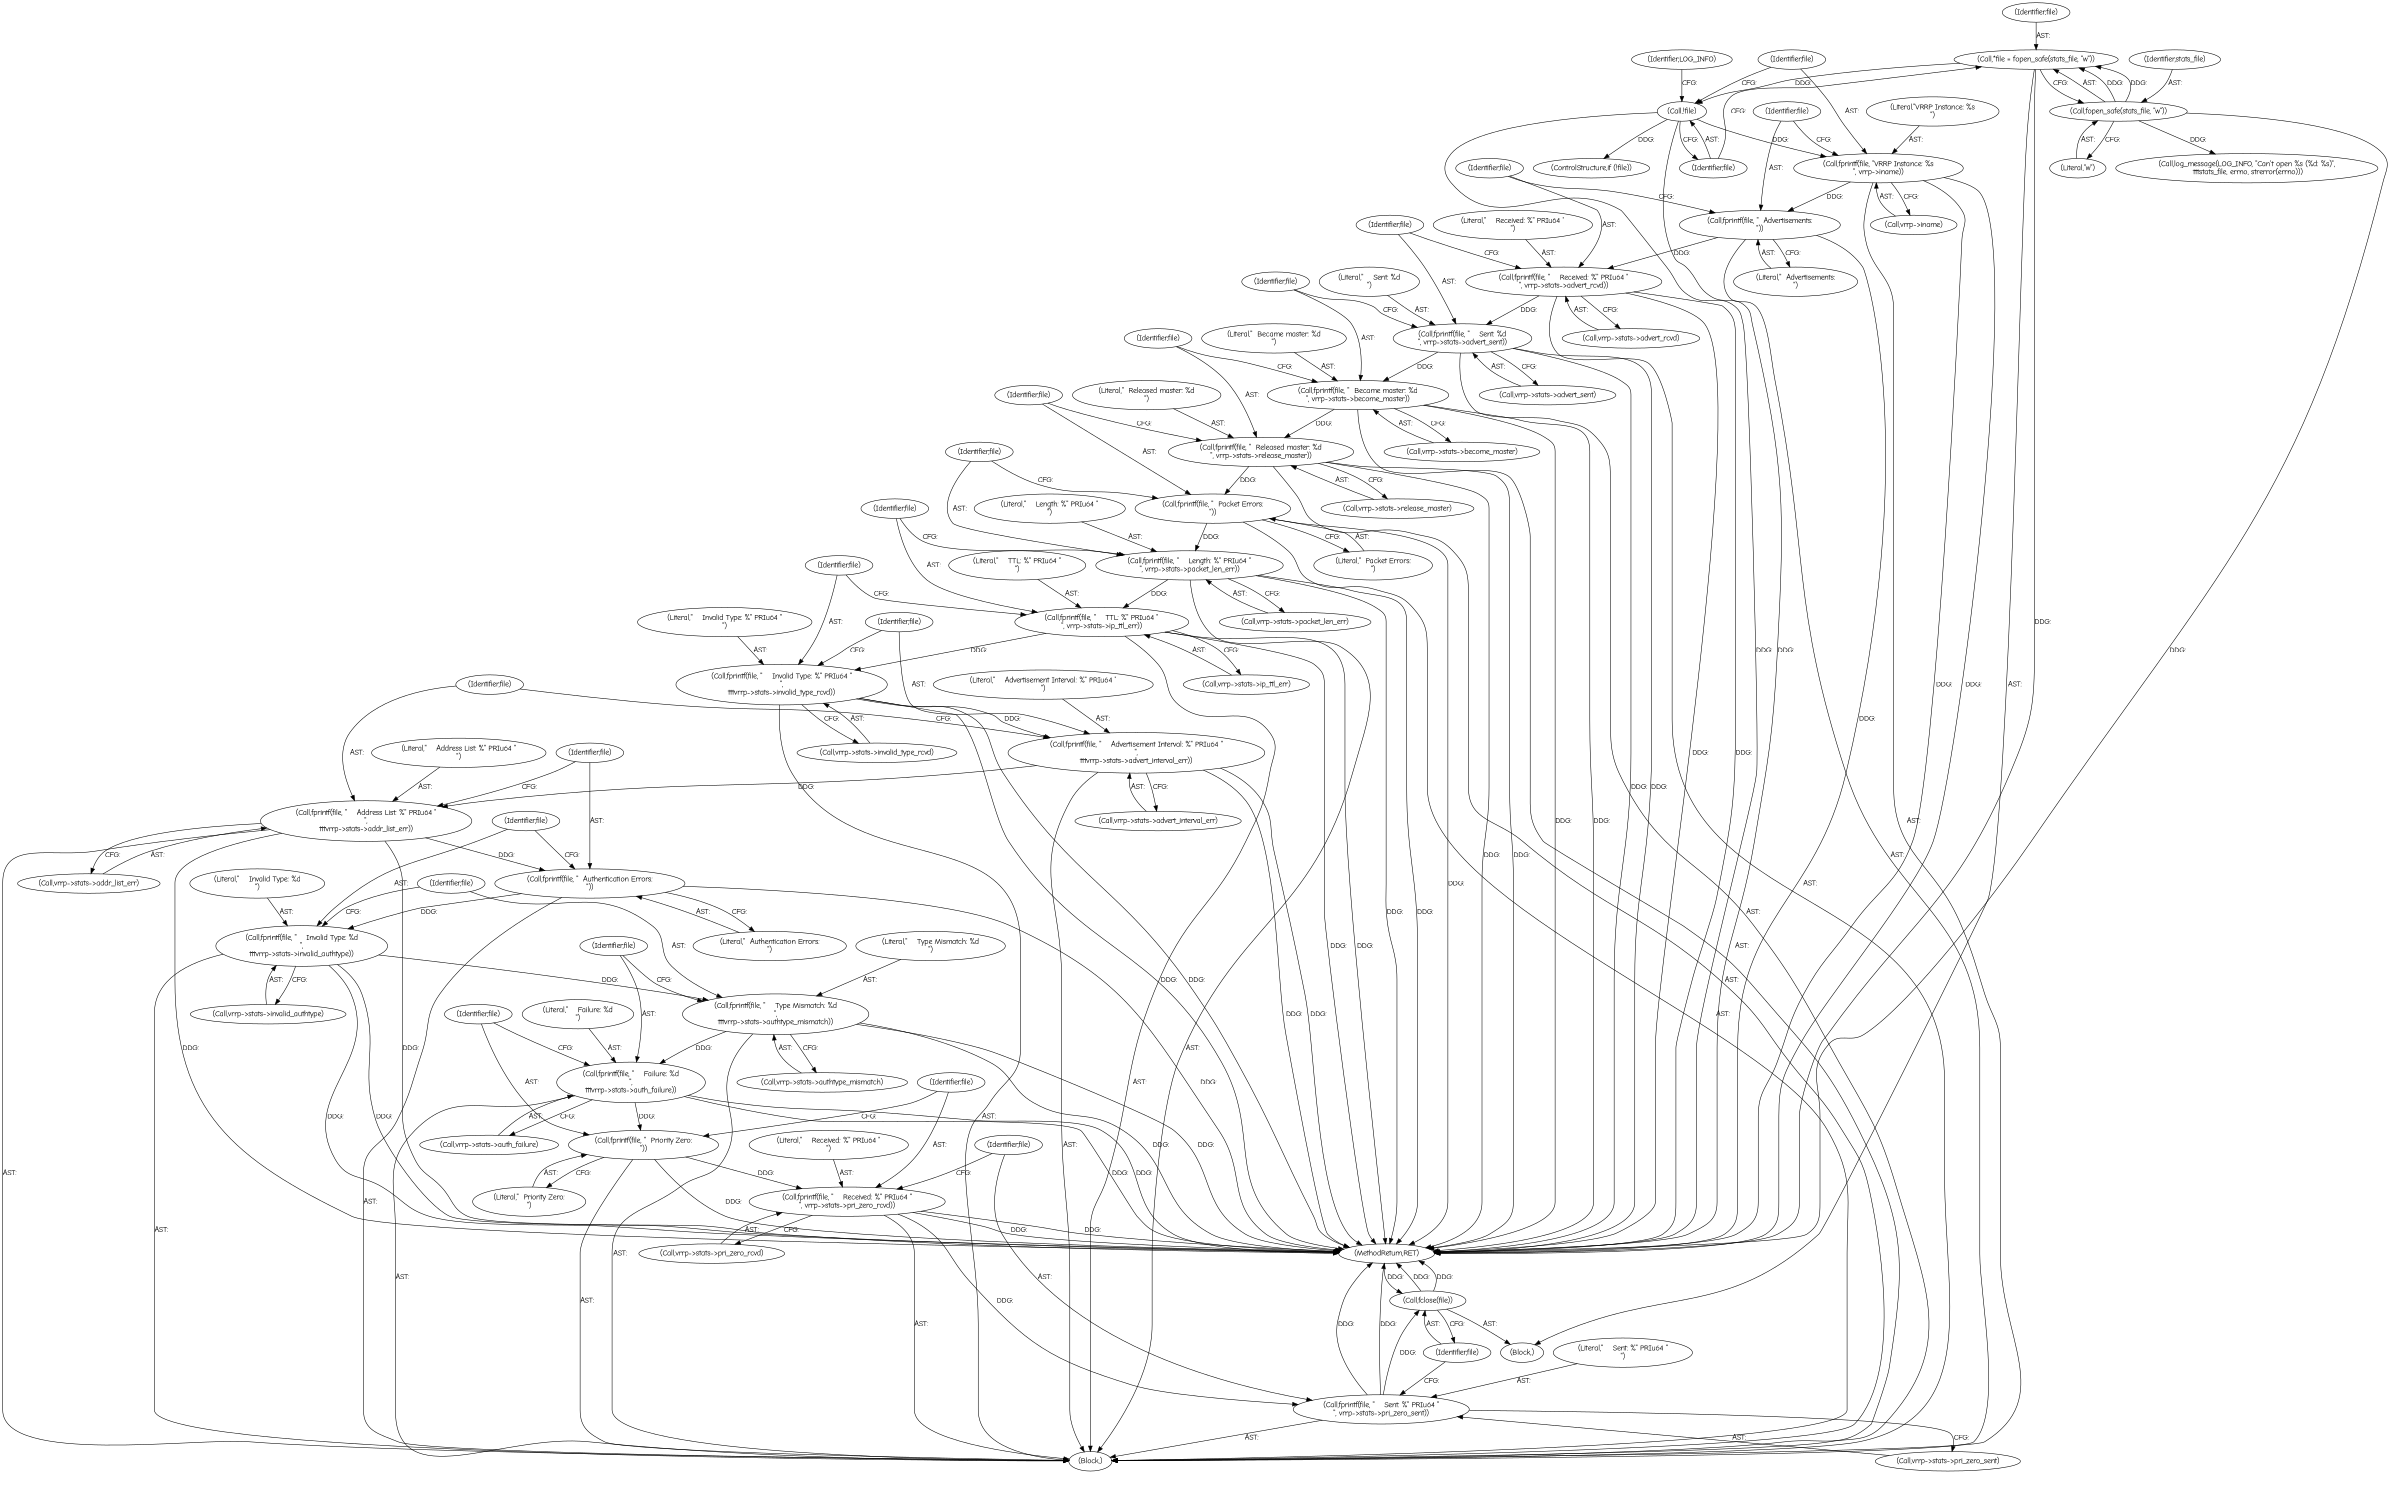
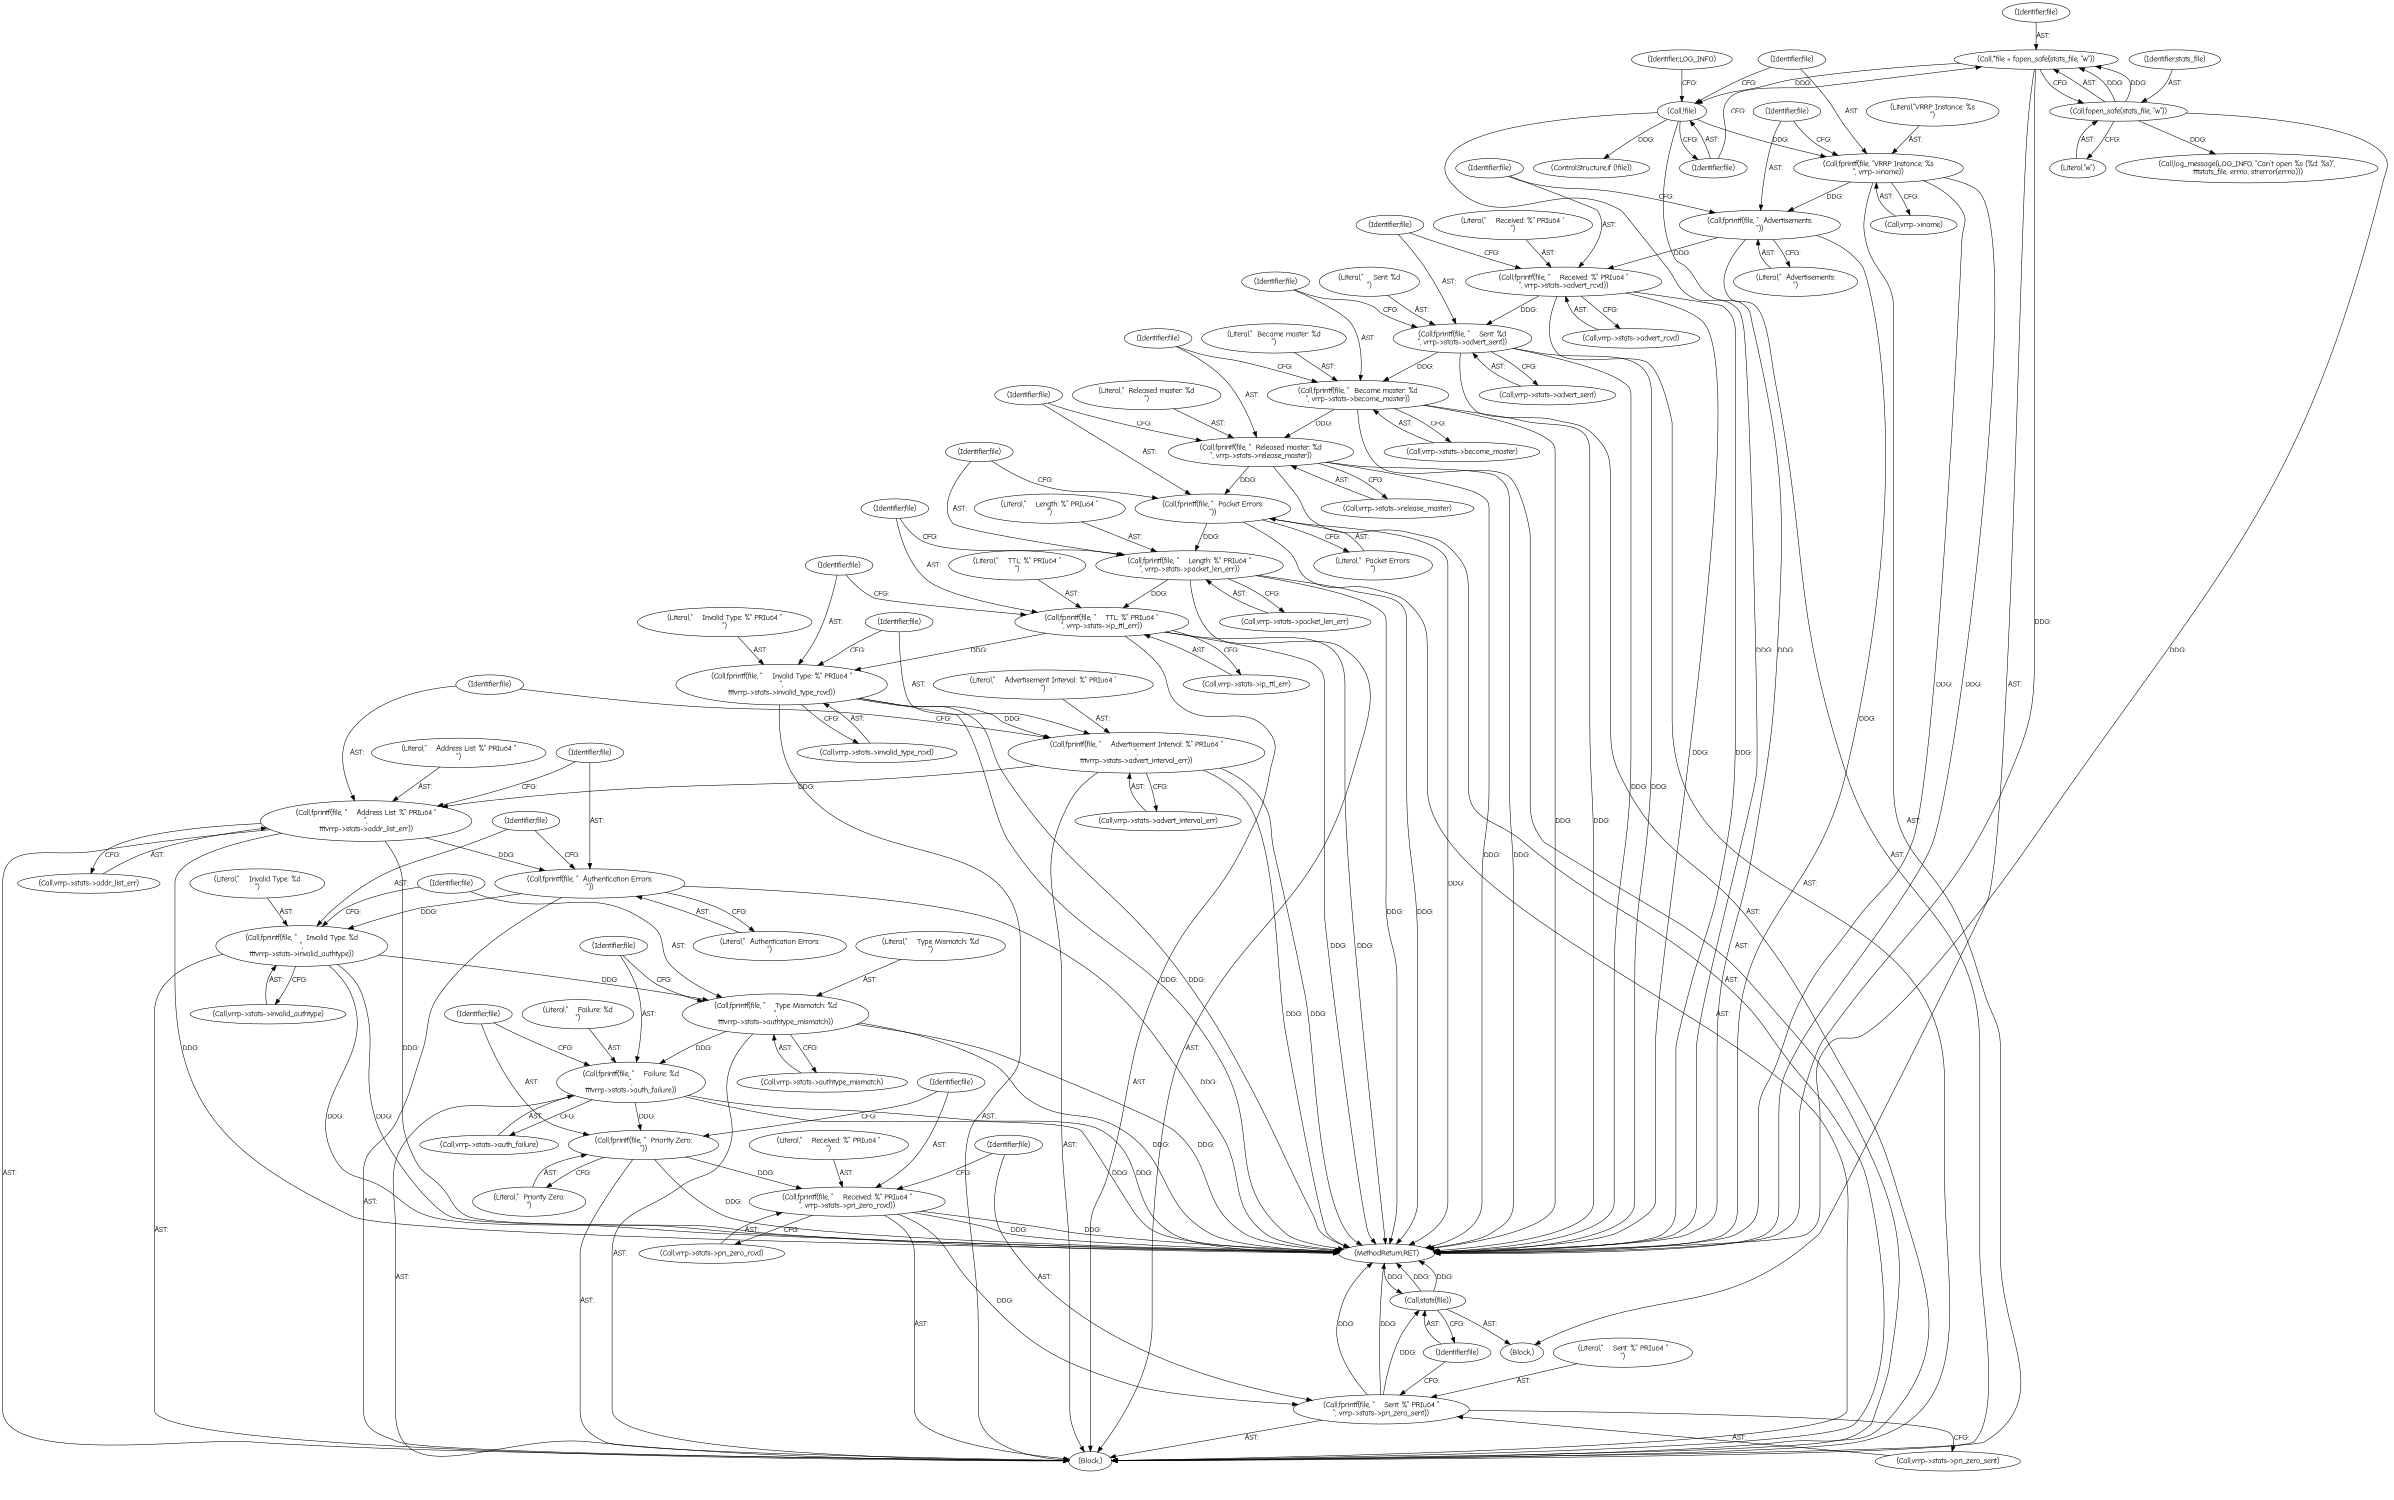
node "(Call,fclose(file))": label "(Call,fclose(file))" -> "(Call,stats(file))"
